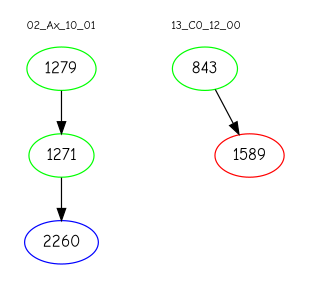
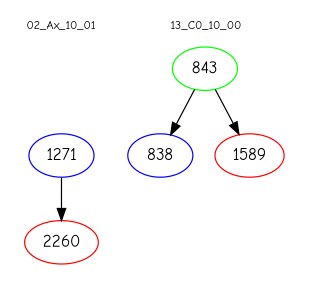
cluster "13_C0_12_00": label "13_C0_12_00" -> "13_C0_10_00"
node "1279": removed
node "1271": color green -> blue
node "838": added
node "2260": color blue -> red
